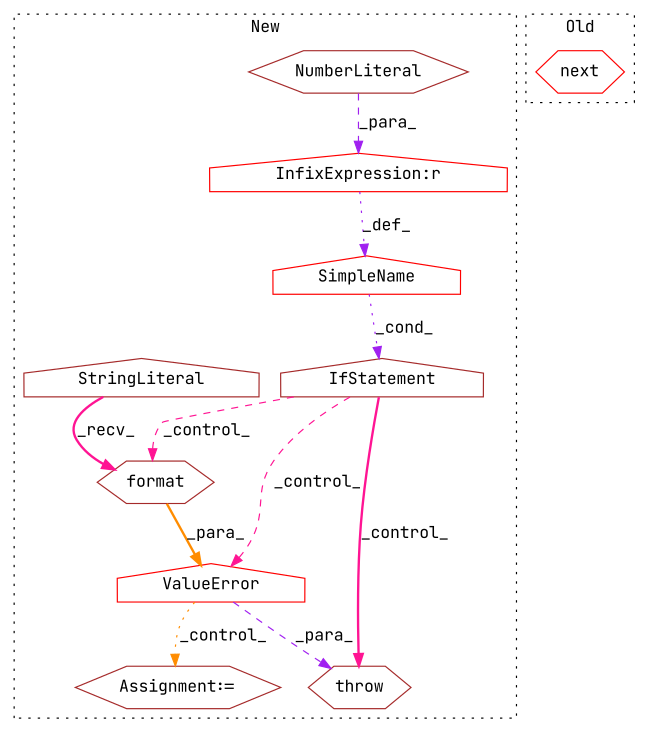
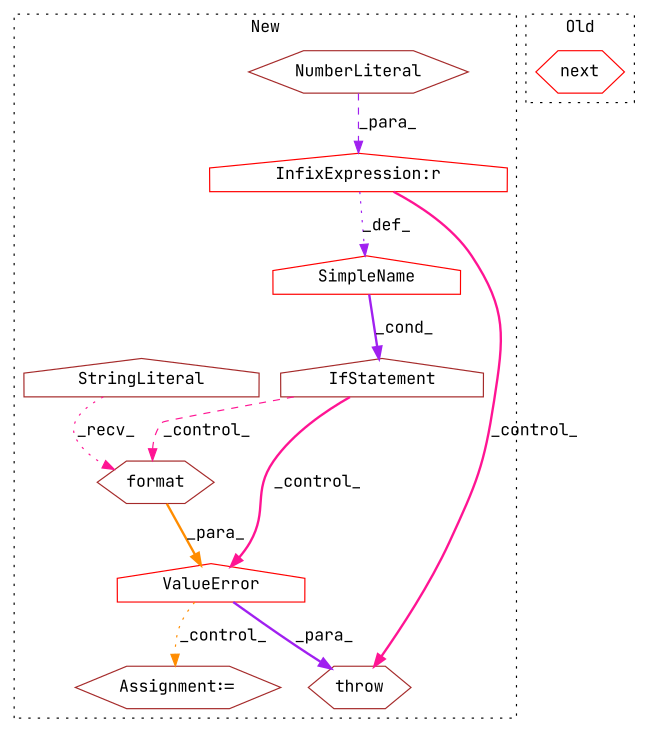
edge "SimpleName" -> "IfStatement": style dotted -> bold
edge "StringLiteral" -> "format": style bold -> dotted
edge "IfStatement" -> "ValueError": style dashed -> bold
edge "IfStatement" -> "throw": now "InfixExpression:r" -> "throw"
edge "ValueError" -> "throw": style dashed -> bold
